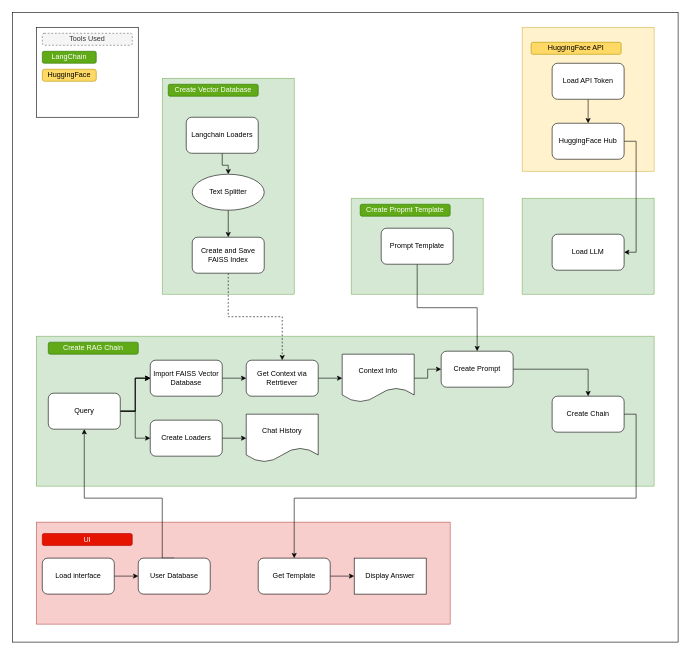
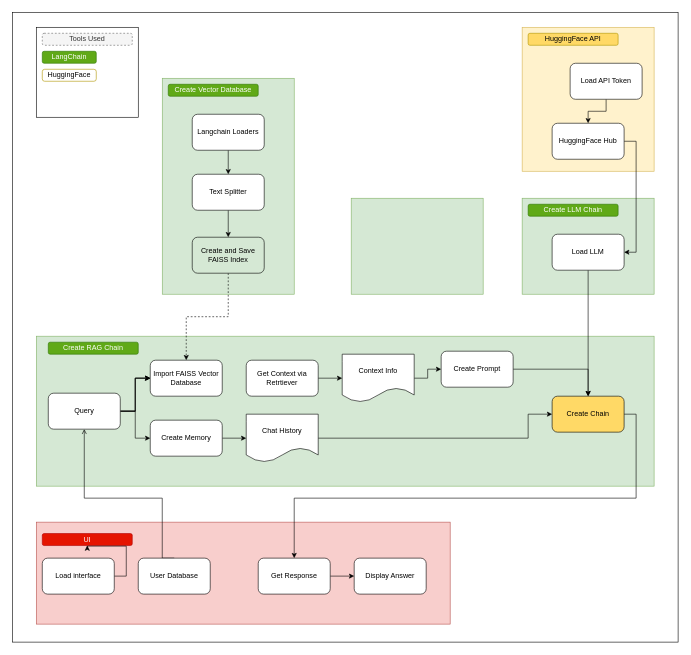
node "HuggingFace API": moved (576, 48) -> (573, 39)
node "HuggingFace": fillcolor #ffd966 -> #ffffff
node "Load API Token": moved (588, 81) -> (606, 81)
node "Langchain Loaders": moved (222, 135) -> (228, 132)
node "Text Splitter": shape ellipse -> rounded rectangle
node "Create Propmt Template": removed
node "Create LLM Chain": added
node "Prompt Template": removed
node "Create and Save FAISS Index": fillcolor #ffffff -> #d5e8d4
edge "Prompt Template" -> "Create Prompt": removed
edge "Create and Save FAISS Index" -> "Get Context via Retrtiever": now "Create and Save FAISS Index" -> "Import FAISS Vector Database"
edge "Load LLM" -> "Create Chain": added
edge "Import FAISS Vector Database" -> "Get Context via Retrtiever": removed
edge "Chat History" -> "Create Chain": added
node "Create Chain": fillcolor #ffffff -> #ffd966
edge "User Database" -> "Query": arrowhead classic -> open
node "Create Loaders": label "Create Loaders" -> "Create Memory"
edge "Load interface" -> "User Database": now "Load interface" -> "UI"
node "Get Template": label "Get Template" -> "Get Response"
node "Display Answer": shape rectangle -> rounded rectangle
